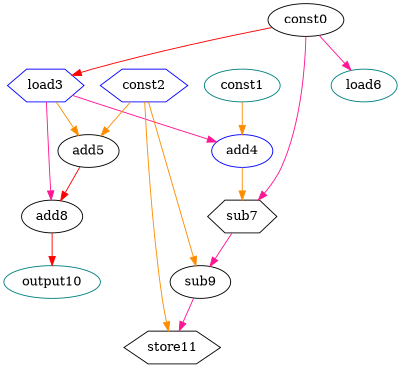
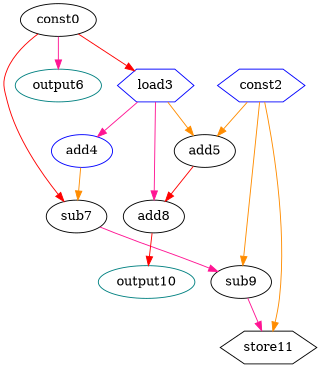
node "const1": removed
node "load6": label "load6" -> "output6"
edge "const0" -> "sub7": color deeppink -> red
node "sub7": shape hexagon -> ellipse
